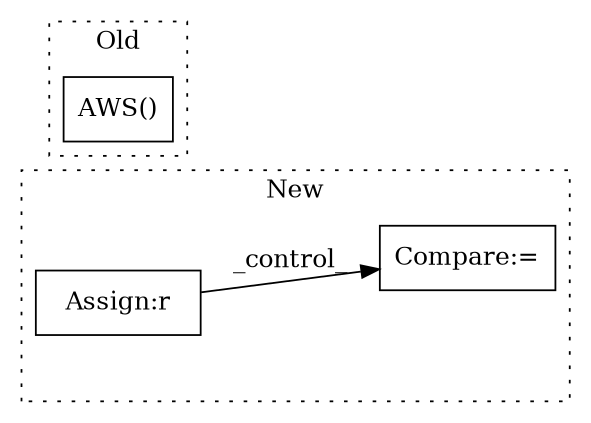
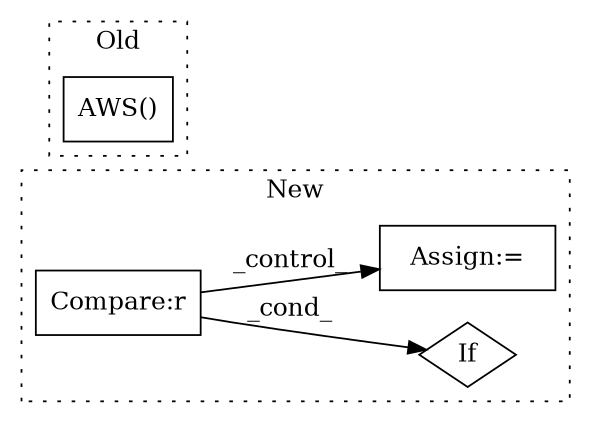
node "Compare:=": label "Compare:=" -> "Assign:="
node "Assign:r": label "Assign:r" -> "Compare:r"
node "If": added
